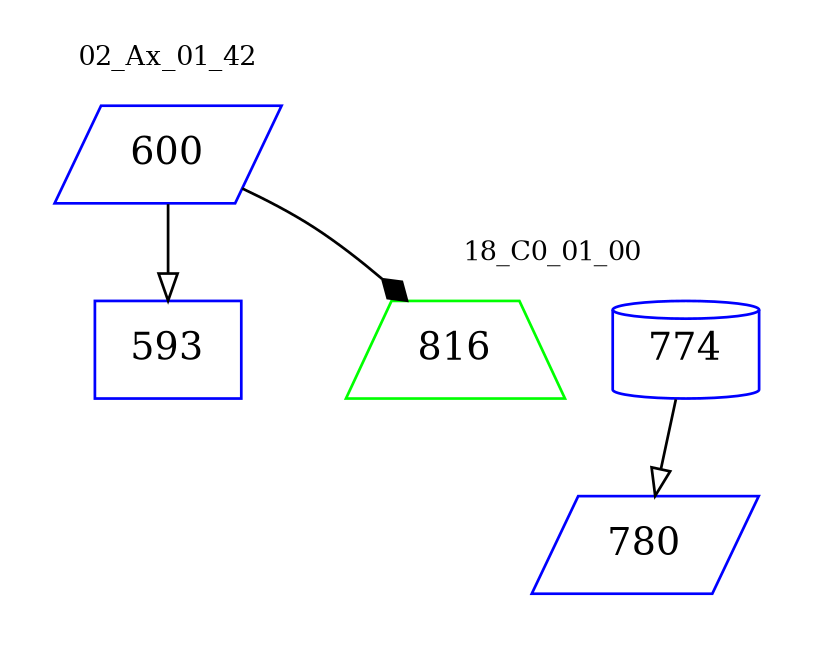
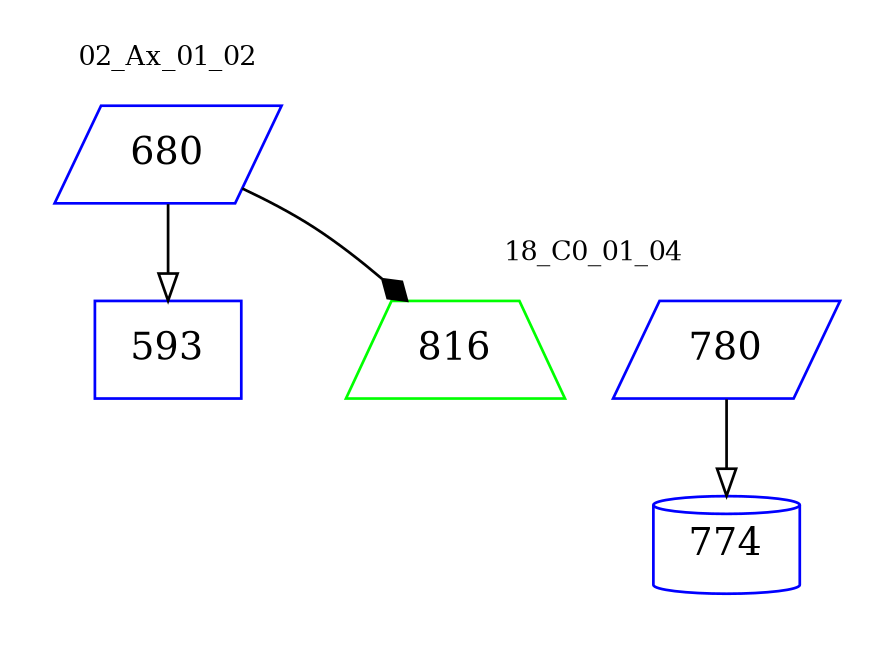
cluster "02_Ax_01_42": label "02_Ax_01_42" -> "02_Ax_01_02"
node "600": label "600" -> "680"
cluster "18_C0_01_00": label "18_C0_01_00" -> "18_C0_01_04"
edge "774" -> "780": reversed
